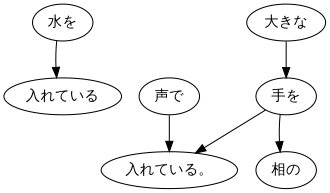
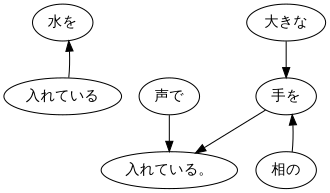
edge "水を" -> "入れている": reversed
edge "手を" -> "相の": reversed
